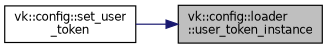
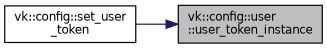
node "vk::config::loader ::user_token_instance": label "vk::config::loader ::user_token_instance" -> "vk::config::user ::user_token_instance"
